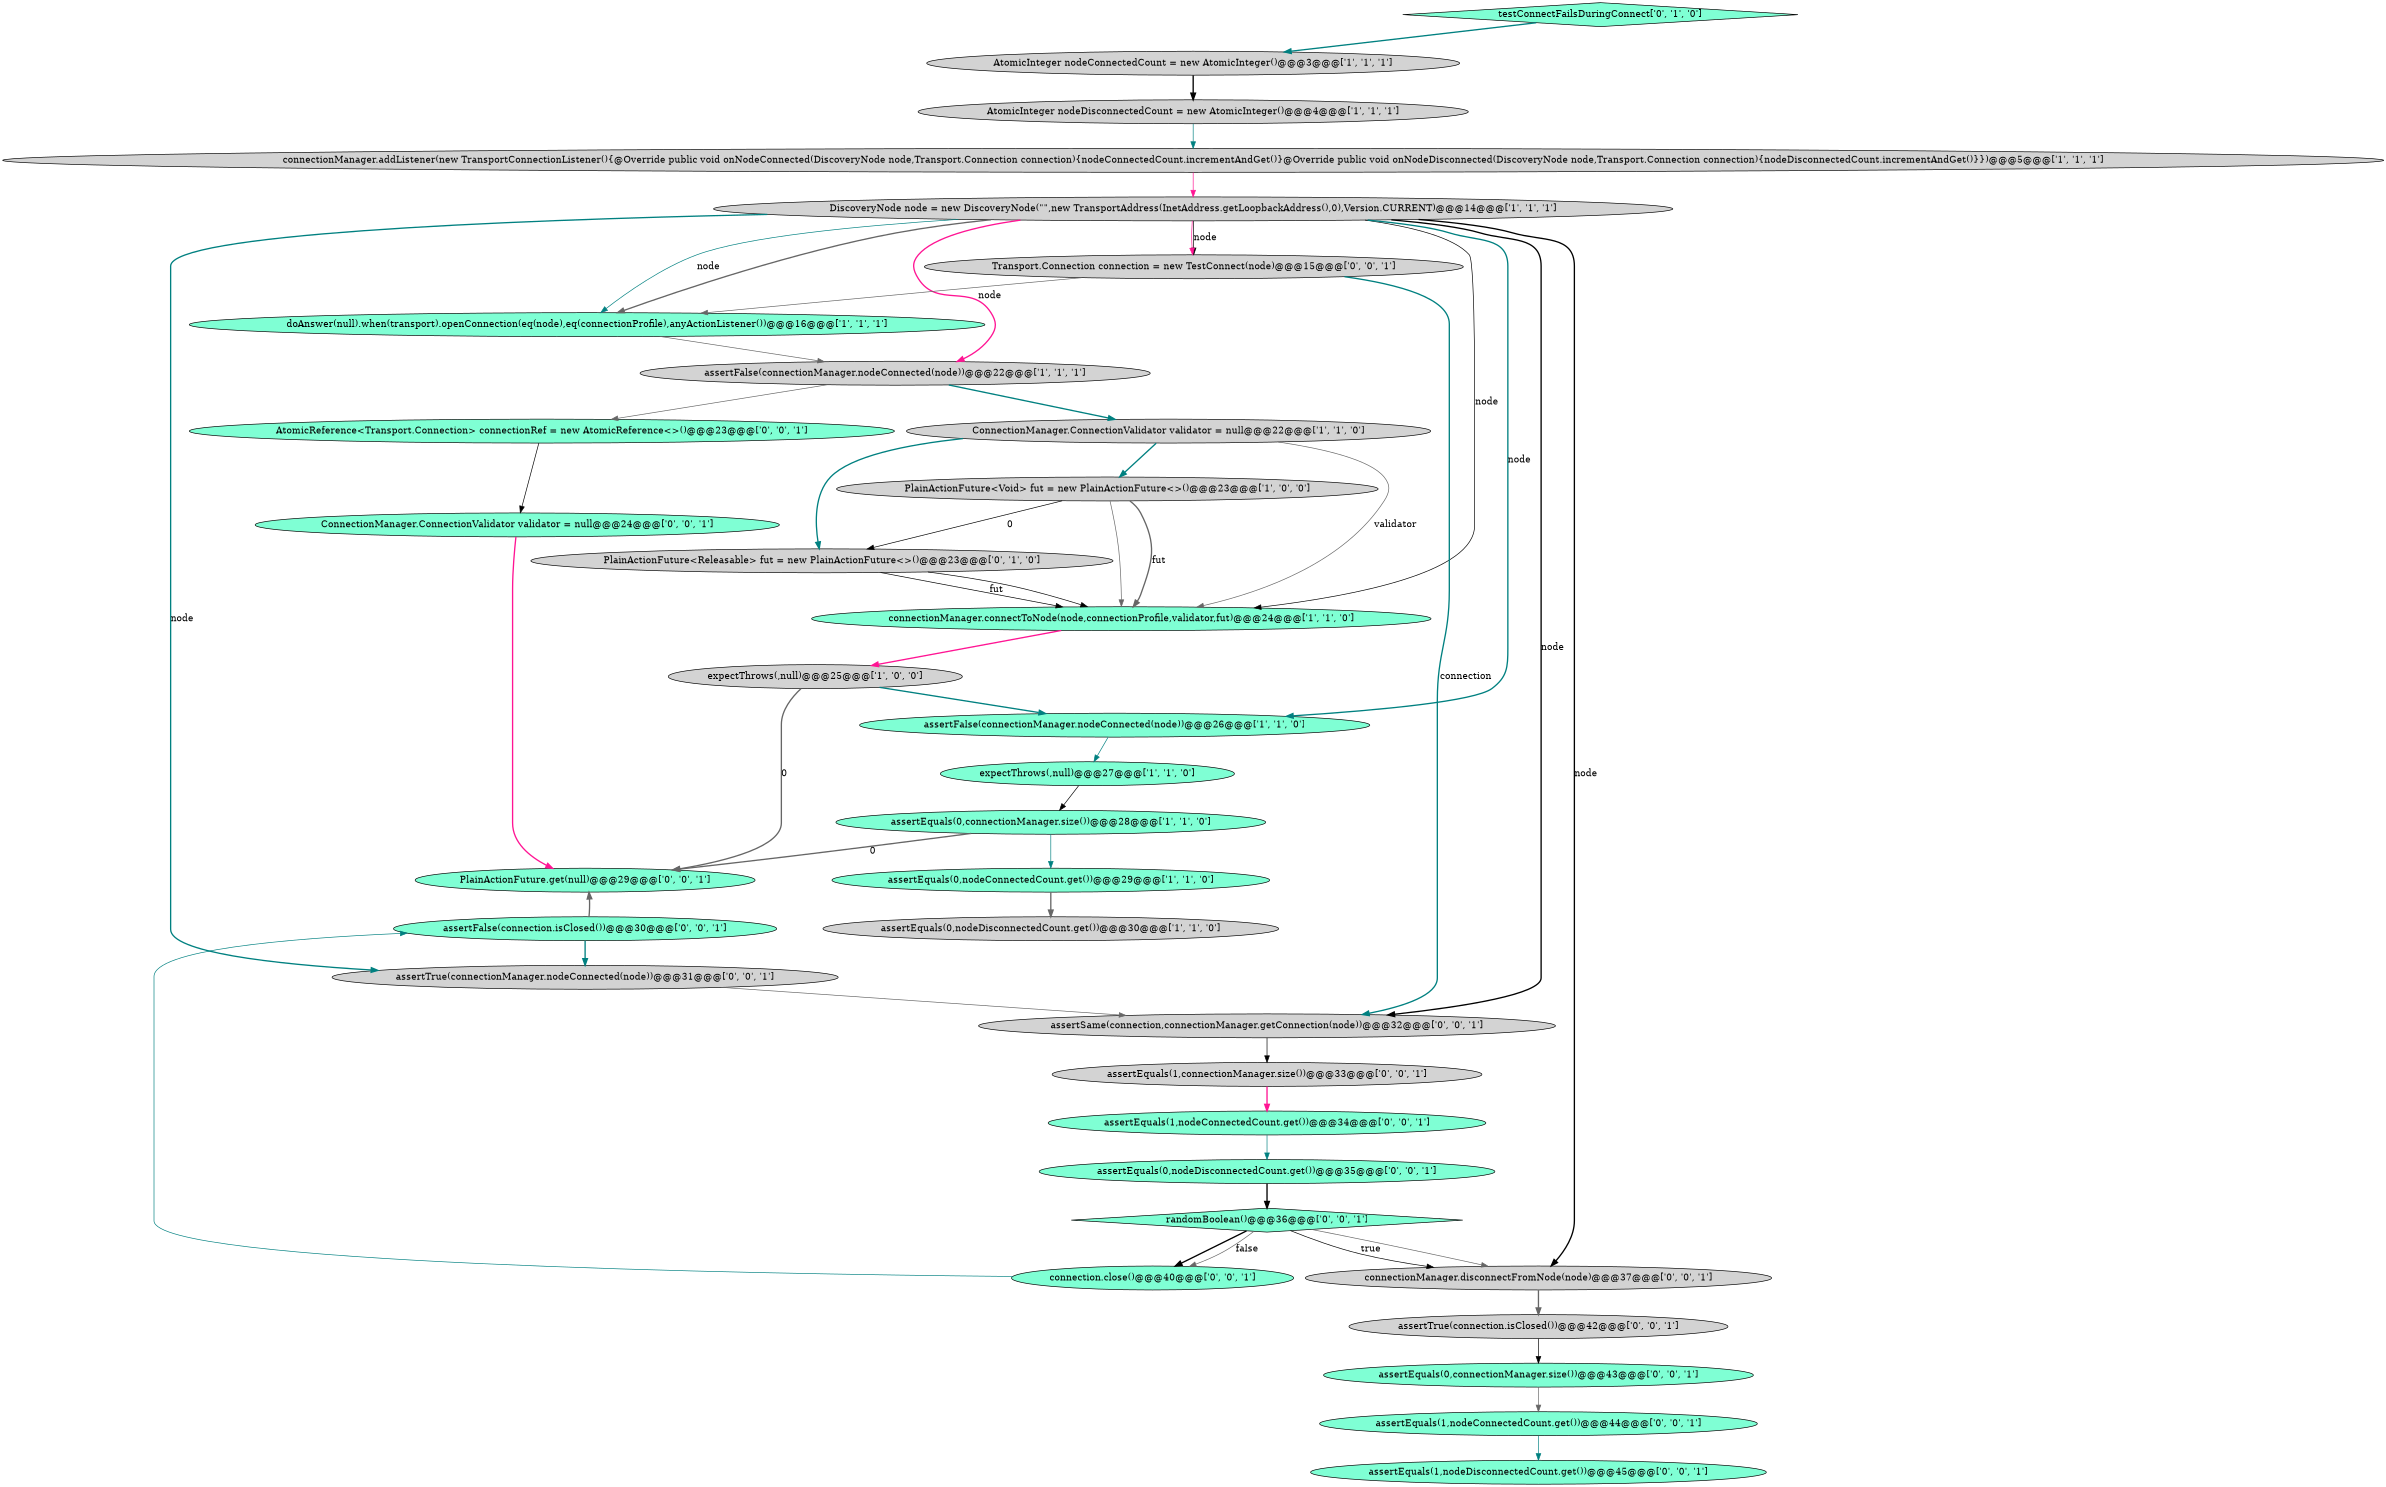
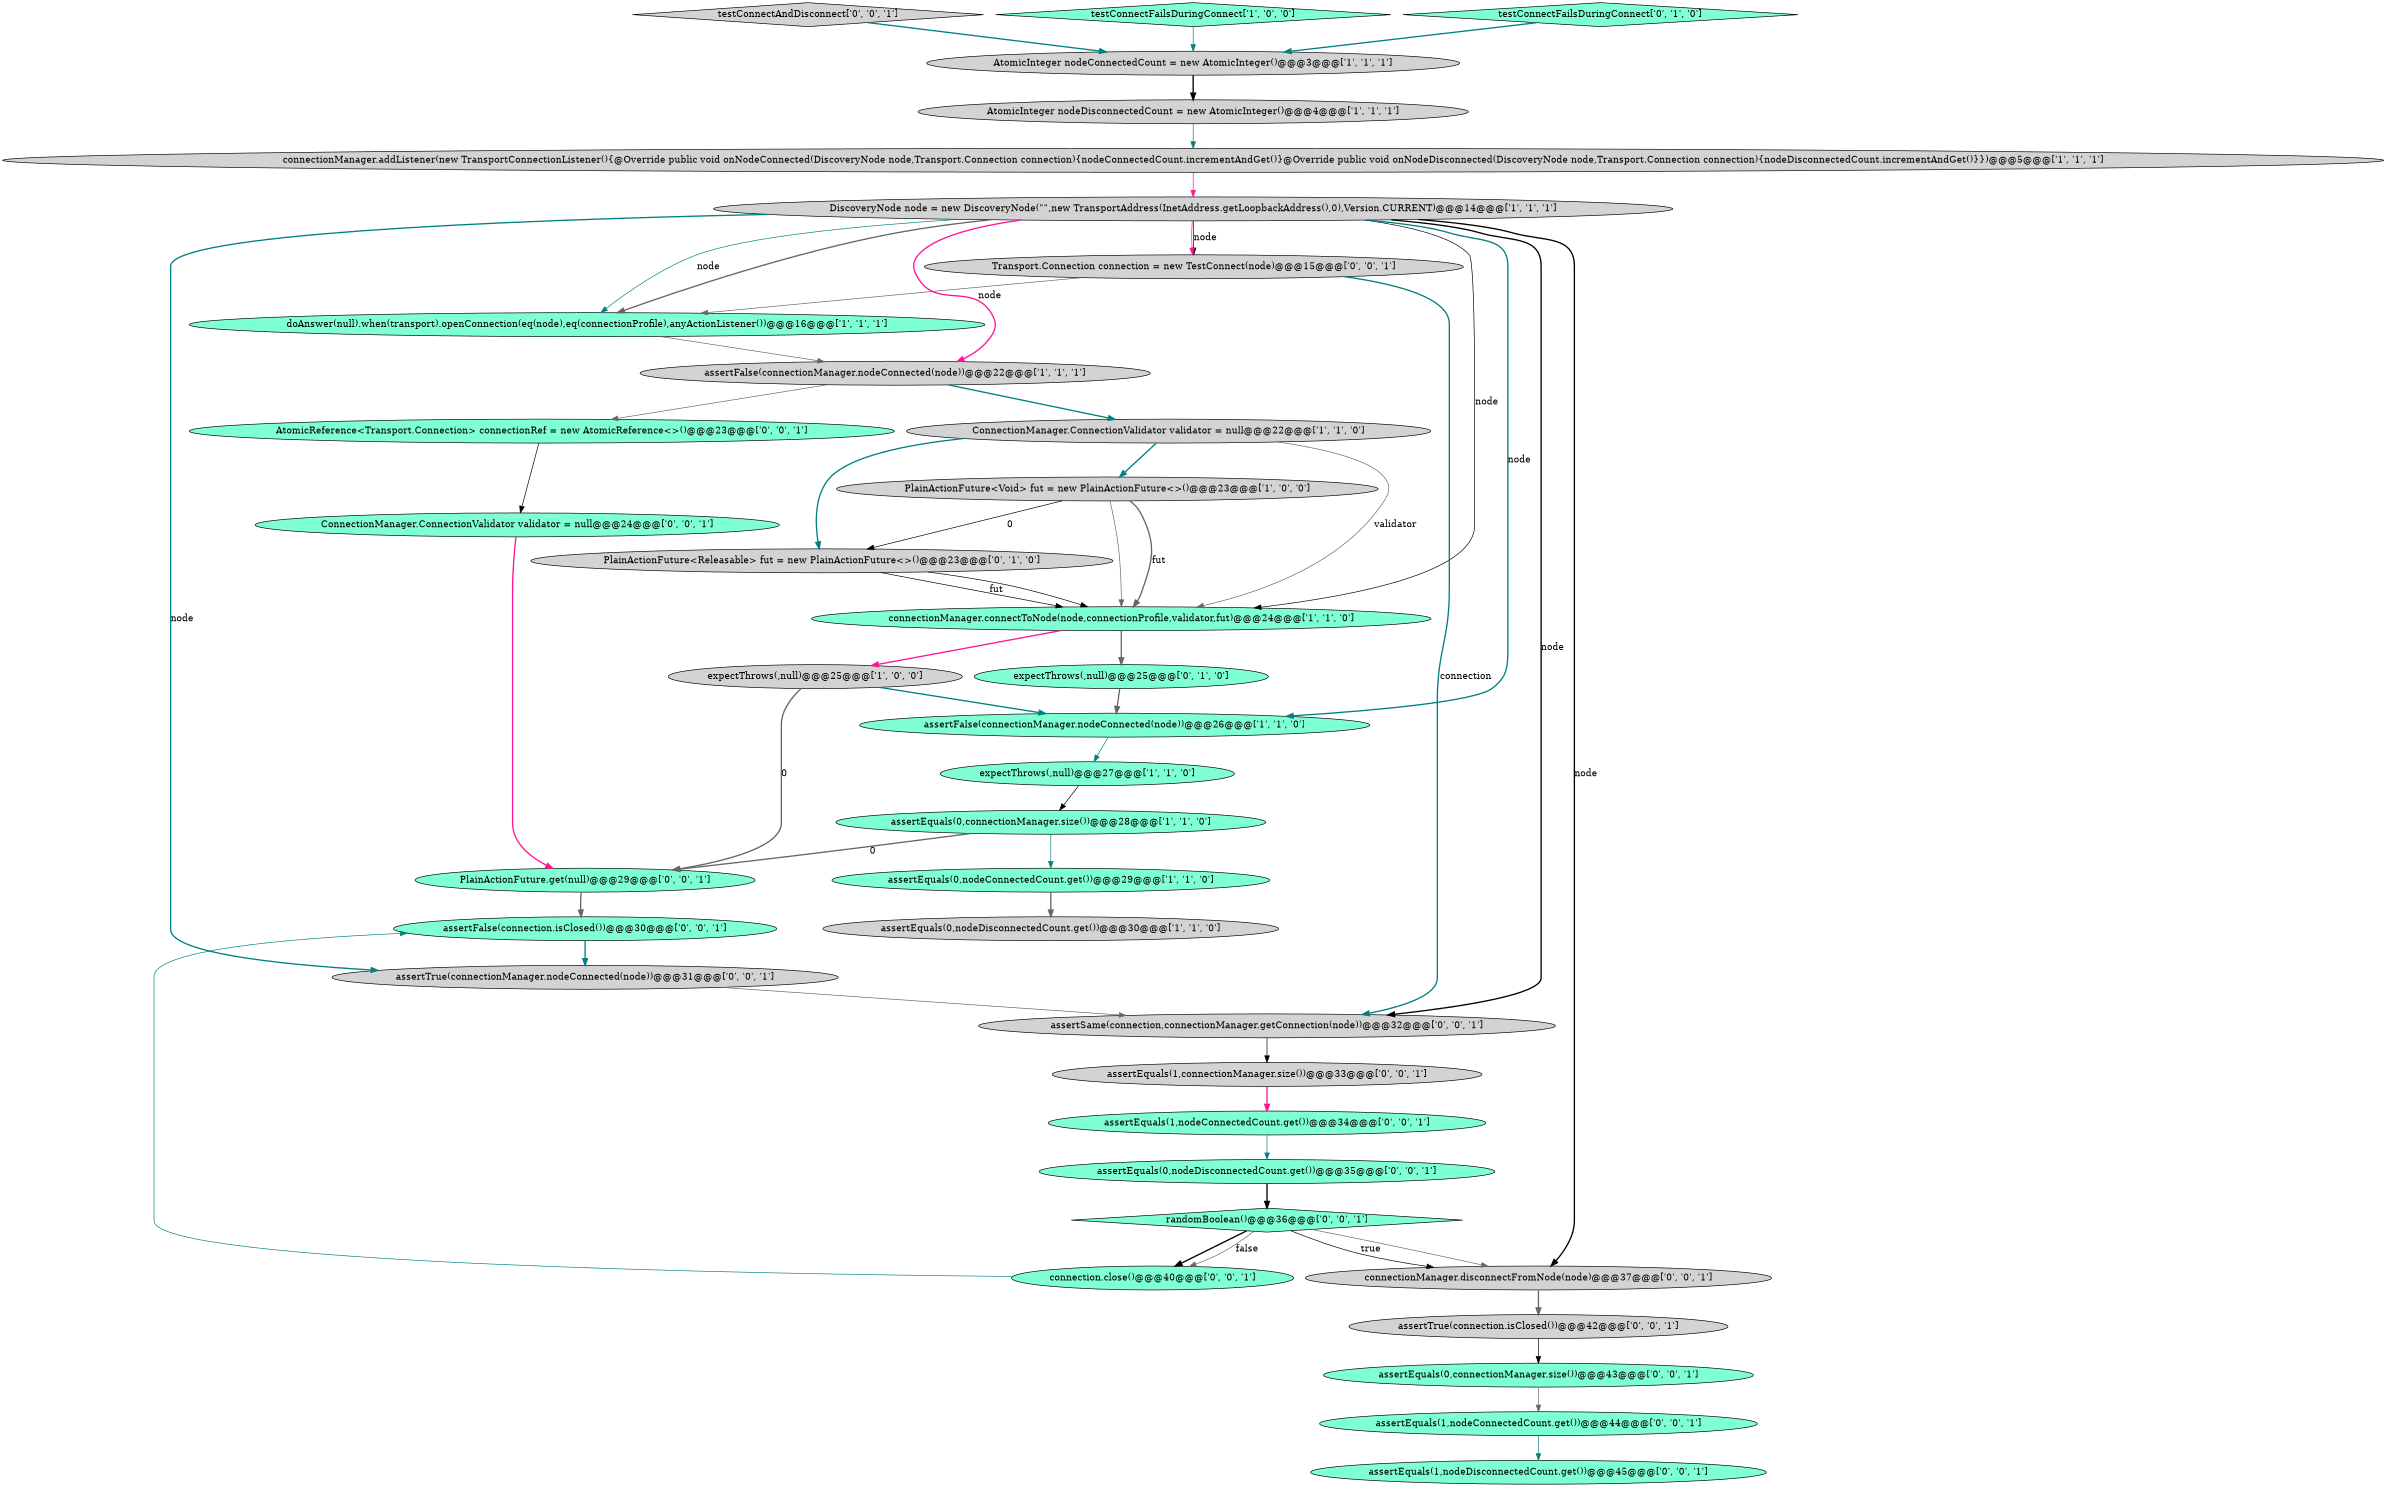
node "testConnectAndDisconnect['0', '0', '1']": added
node "testConnectFailsDuringConnect['1', '0', '0']": added
node "expectThrows(,null)@@@25@@@['0', '1', '0']": added
edge "assertFalse(connection.isClosed())@@@30@@@['0', '0', '1']" -> "PlainActionFuture.get(null)@@@29@@@['0', '0', '1']": reversed
